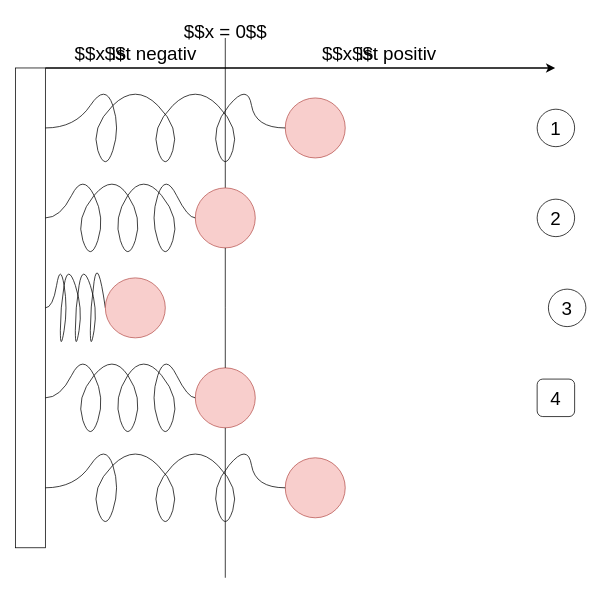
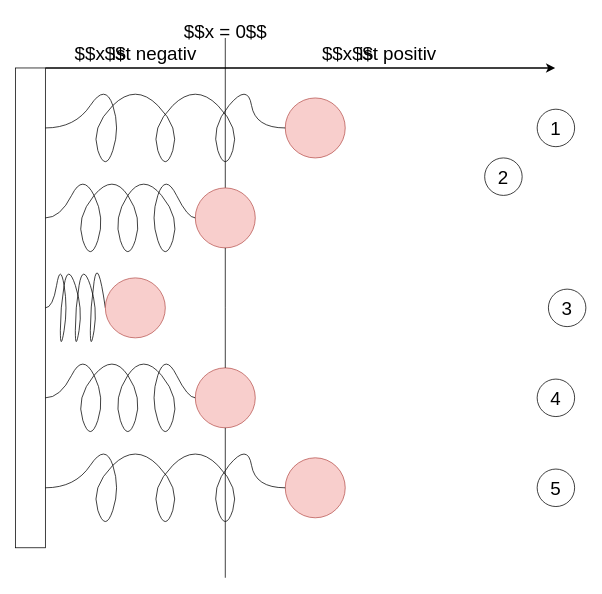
node "2": moved (556, 218) -> (504, 177)
node "4": shape rounded rectangle -> ellipse
node "5": added
